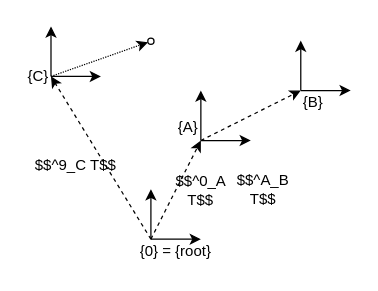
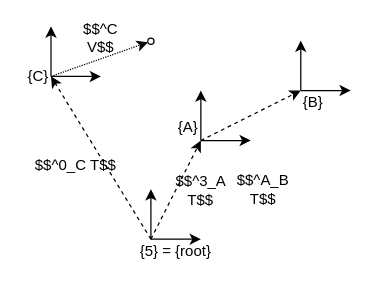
node "$$^C V$$": added
node "$$^9_C T$$": label "$$^9_C T$$" -> "$$^0_C T$$"
node "$$^0_A T$$": label "$$^0_A T$$" -> "$$^3_A T$$"
node "{0} = {root}": label "{0} = {root}" -> "{5} = {root}"
